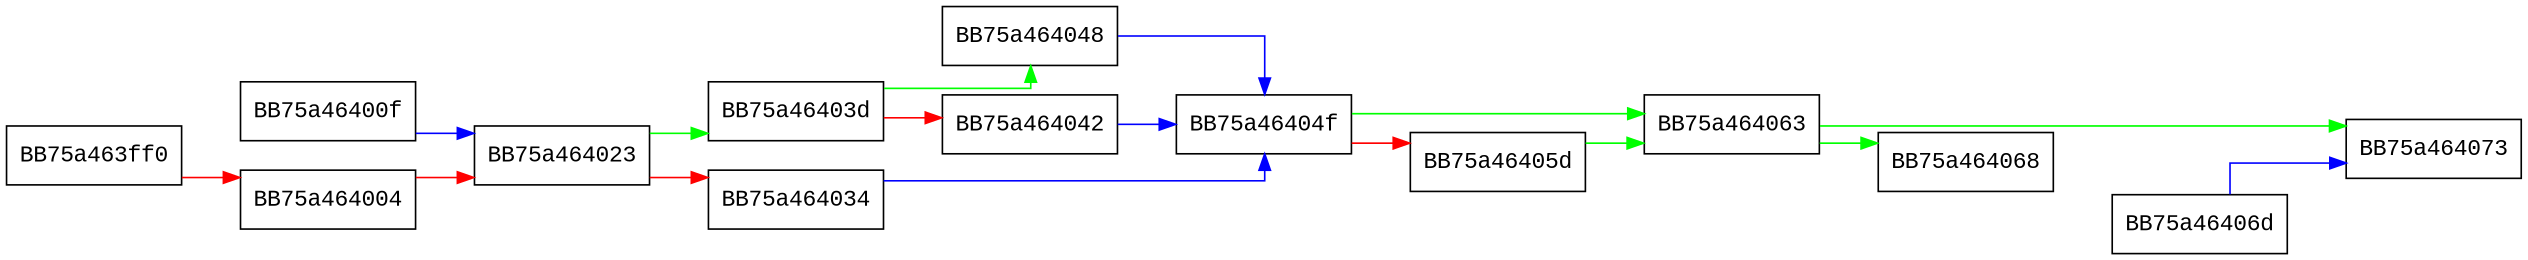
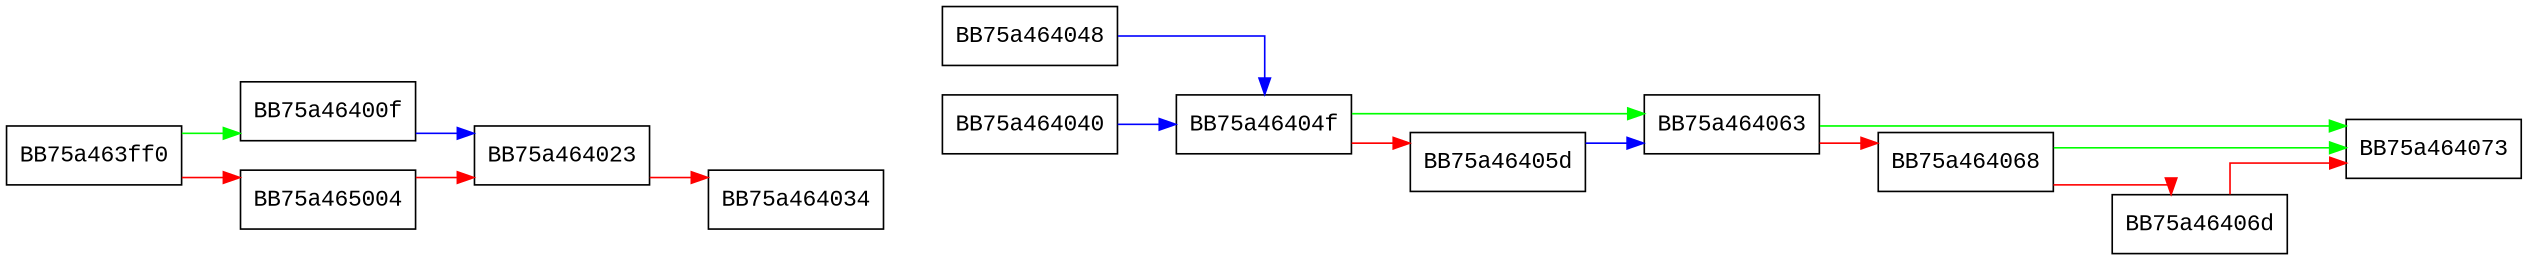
node "BB75a46403d": removed
node "BB75a464042": label "BB75a464042" -> "BB75a464040"
edge "BB75a463ff0" -> "BB75a46400f": added
edge "BB75a46405d" -> "BB75a464063": color green -> blue
edge "BB75a464063" -> "BB75a464068": color green -> red
edge "BB75a464068" -> "BB75a464073": added
edge "BB75a46406d" -> "BB75a464073": color blue -> red
edge "BB75a464034" -> "BB75a46404f": removed
edge "BB75a464068" -> "BB75a46406d": added
node "BB75a464004": label "BB75a464004" -> "BB75a465004"
